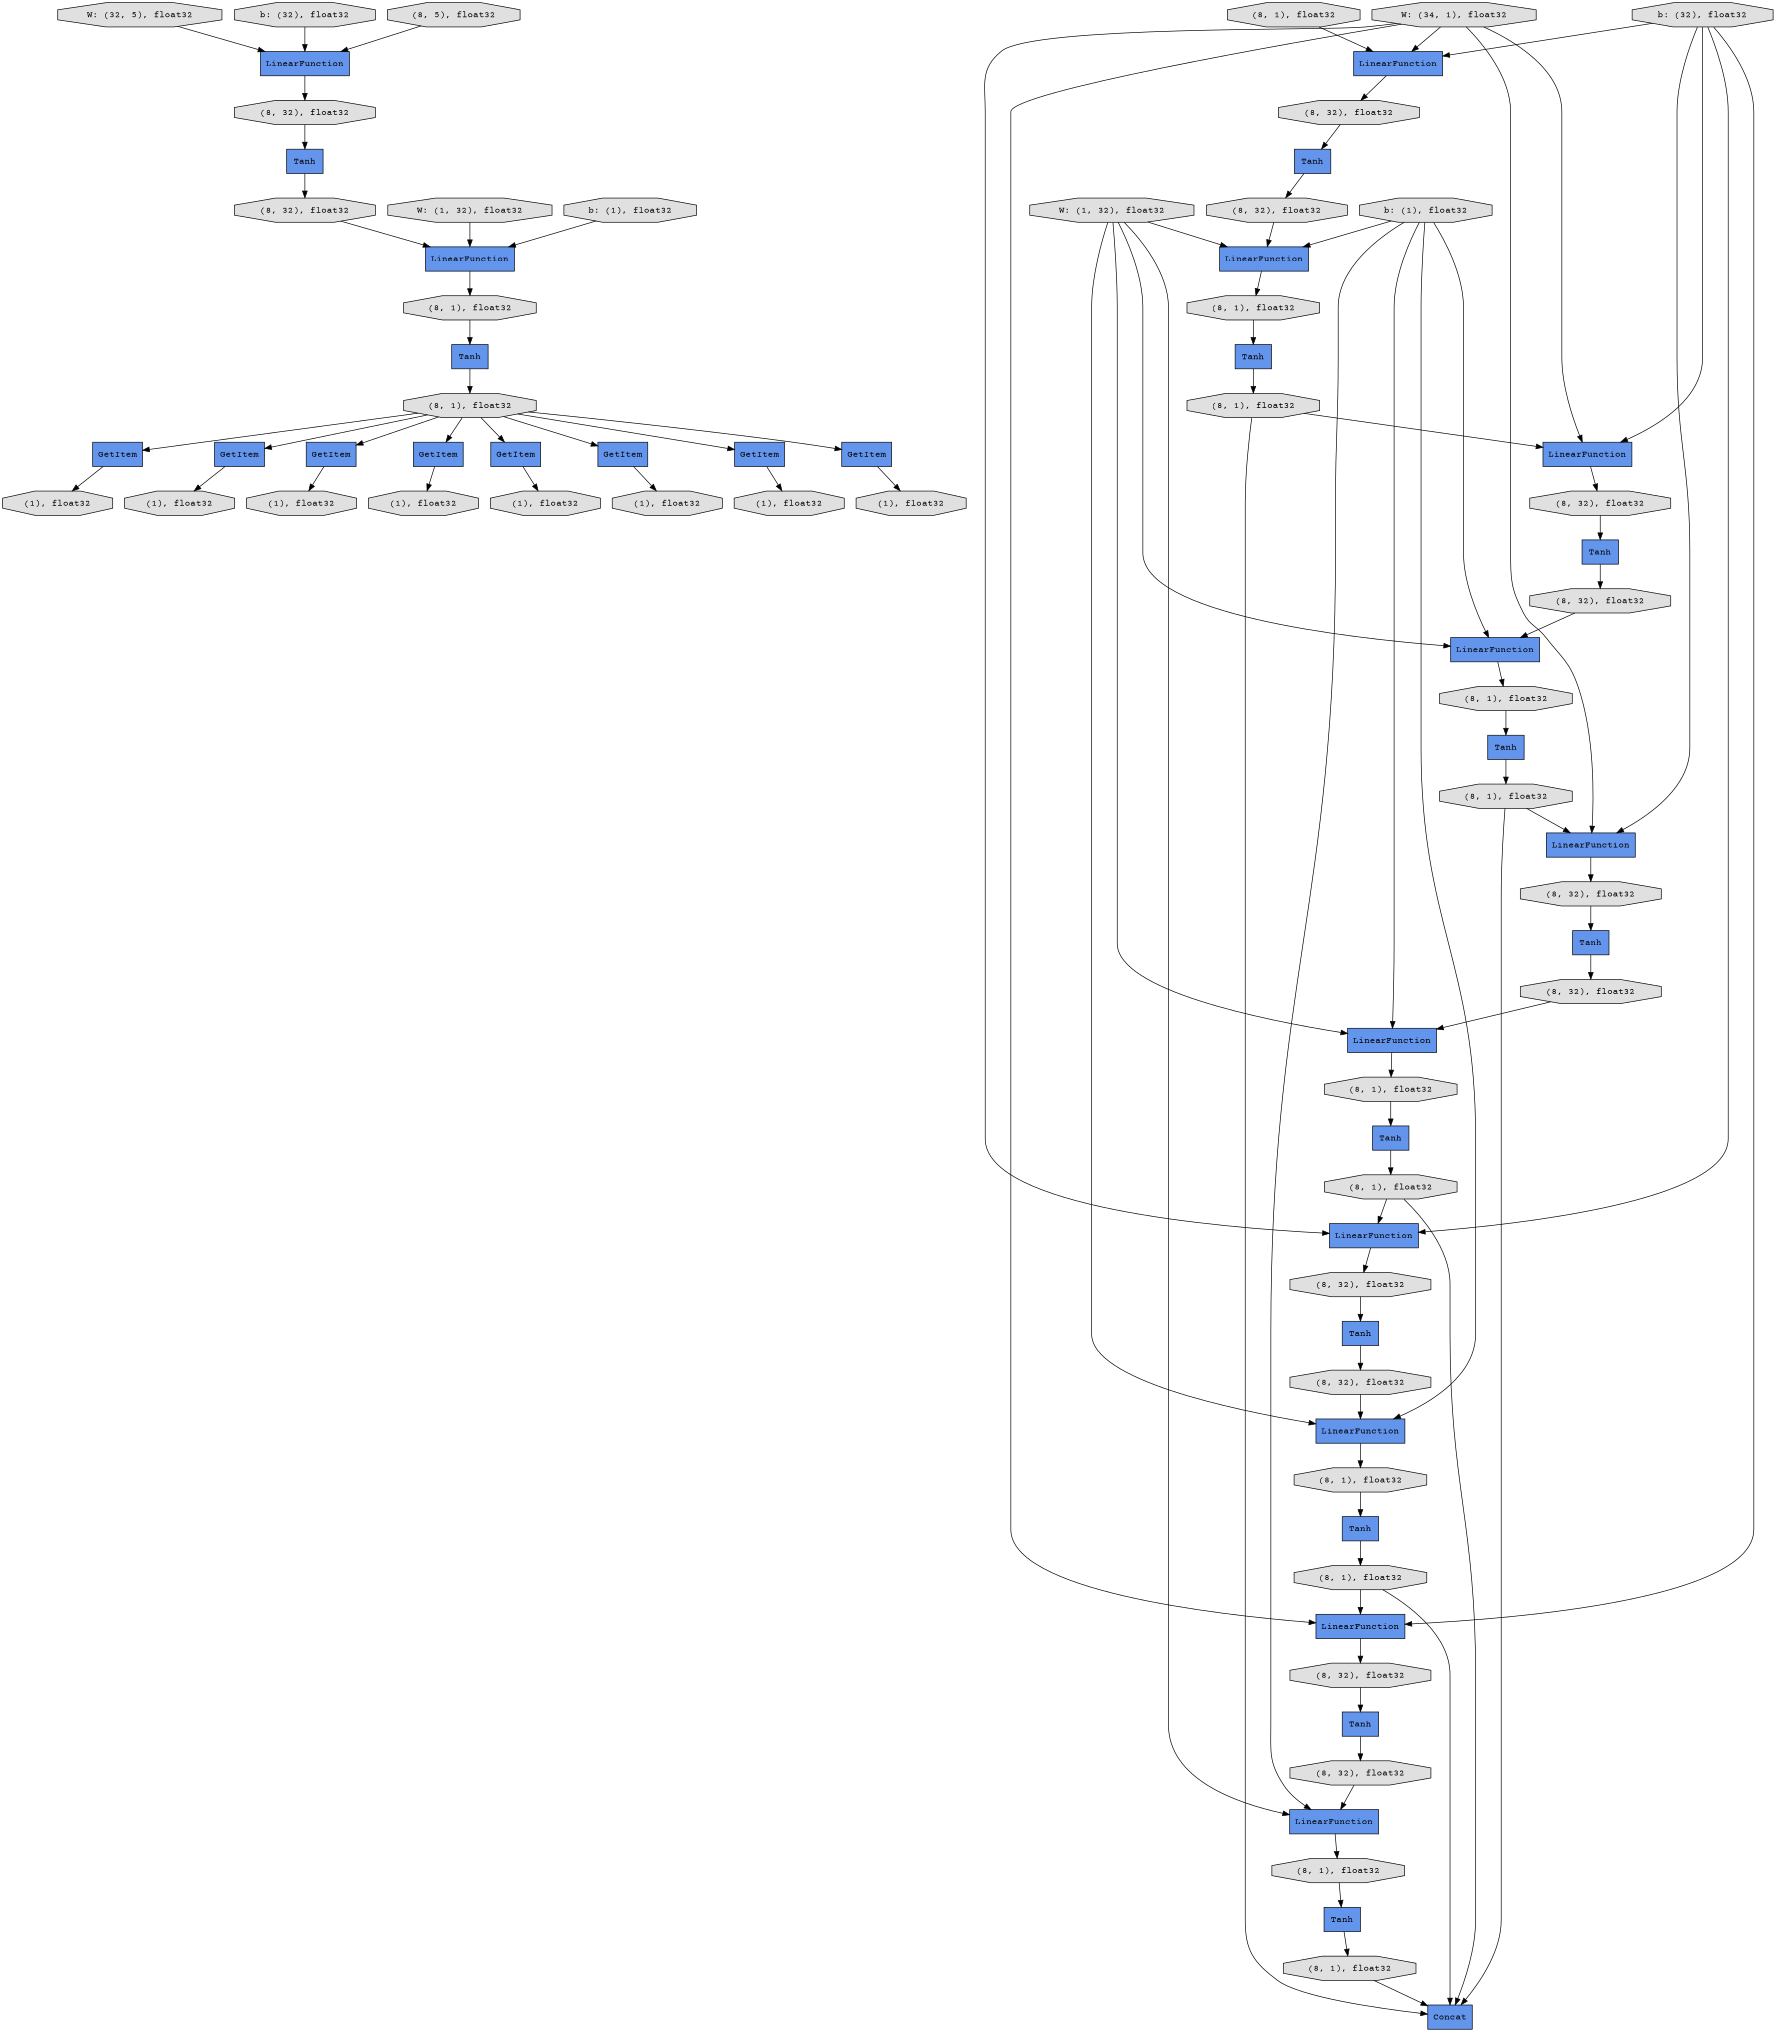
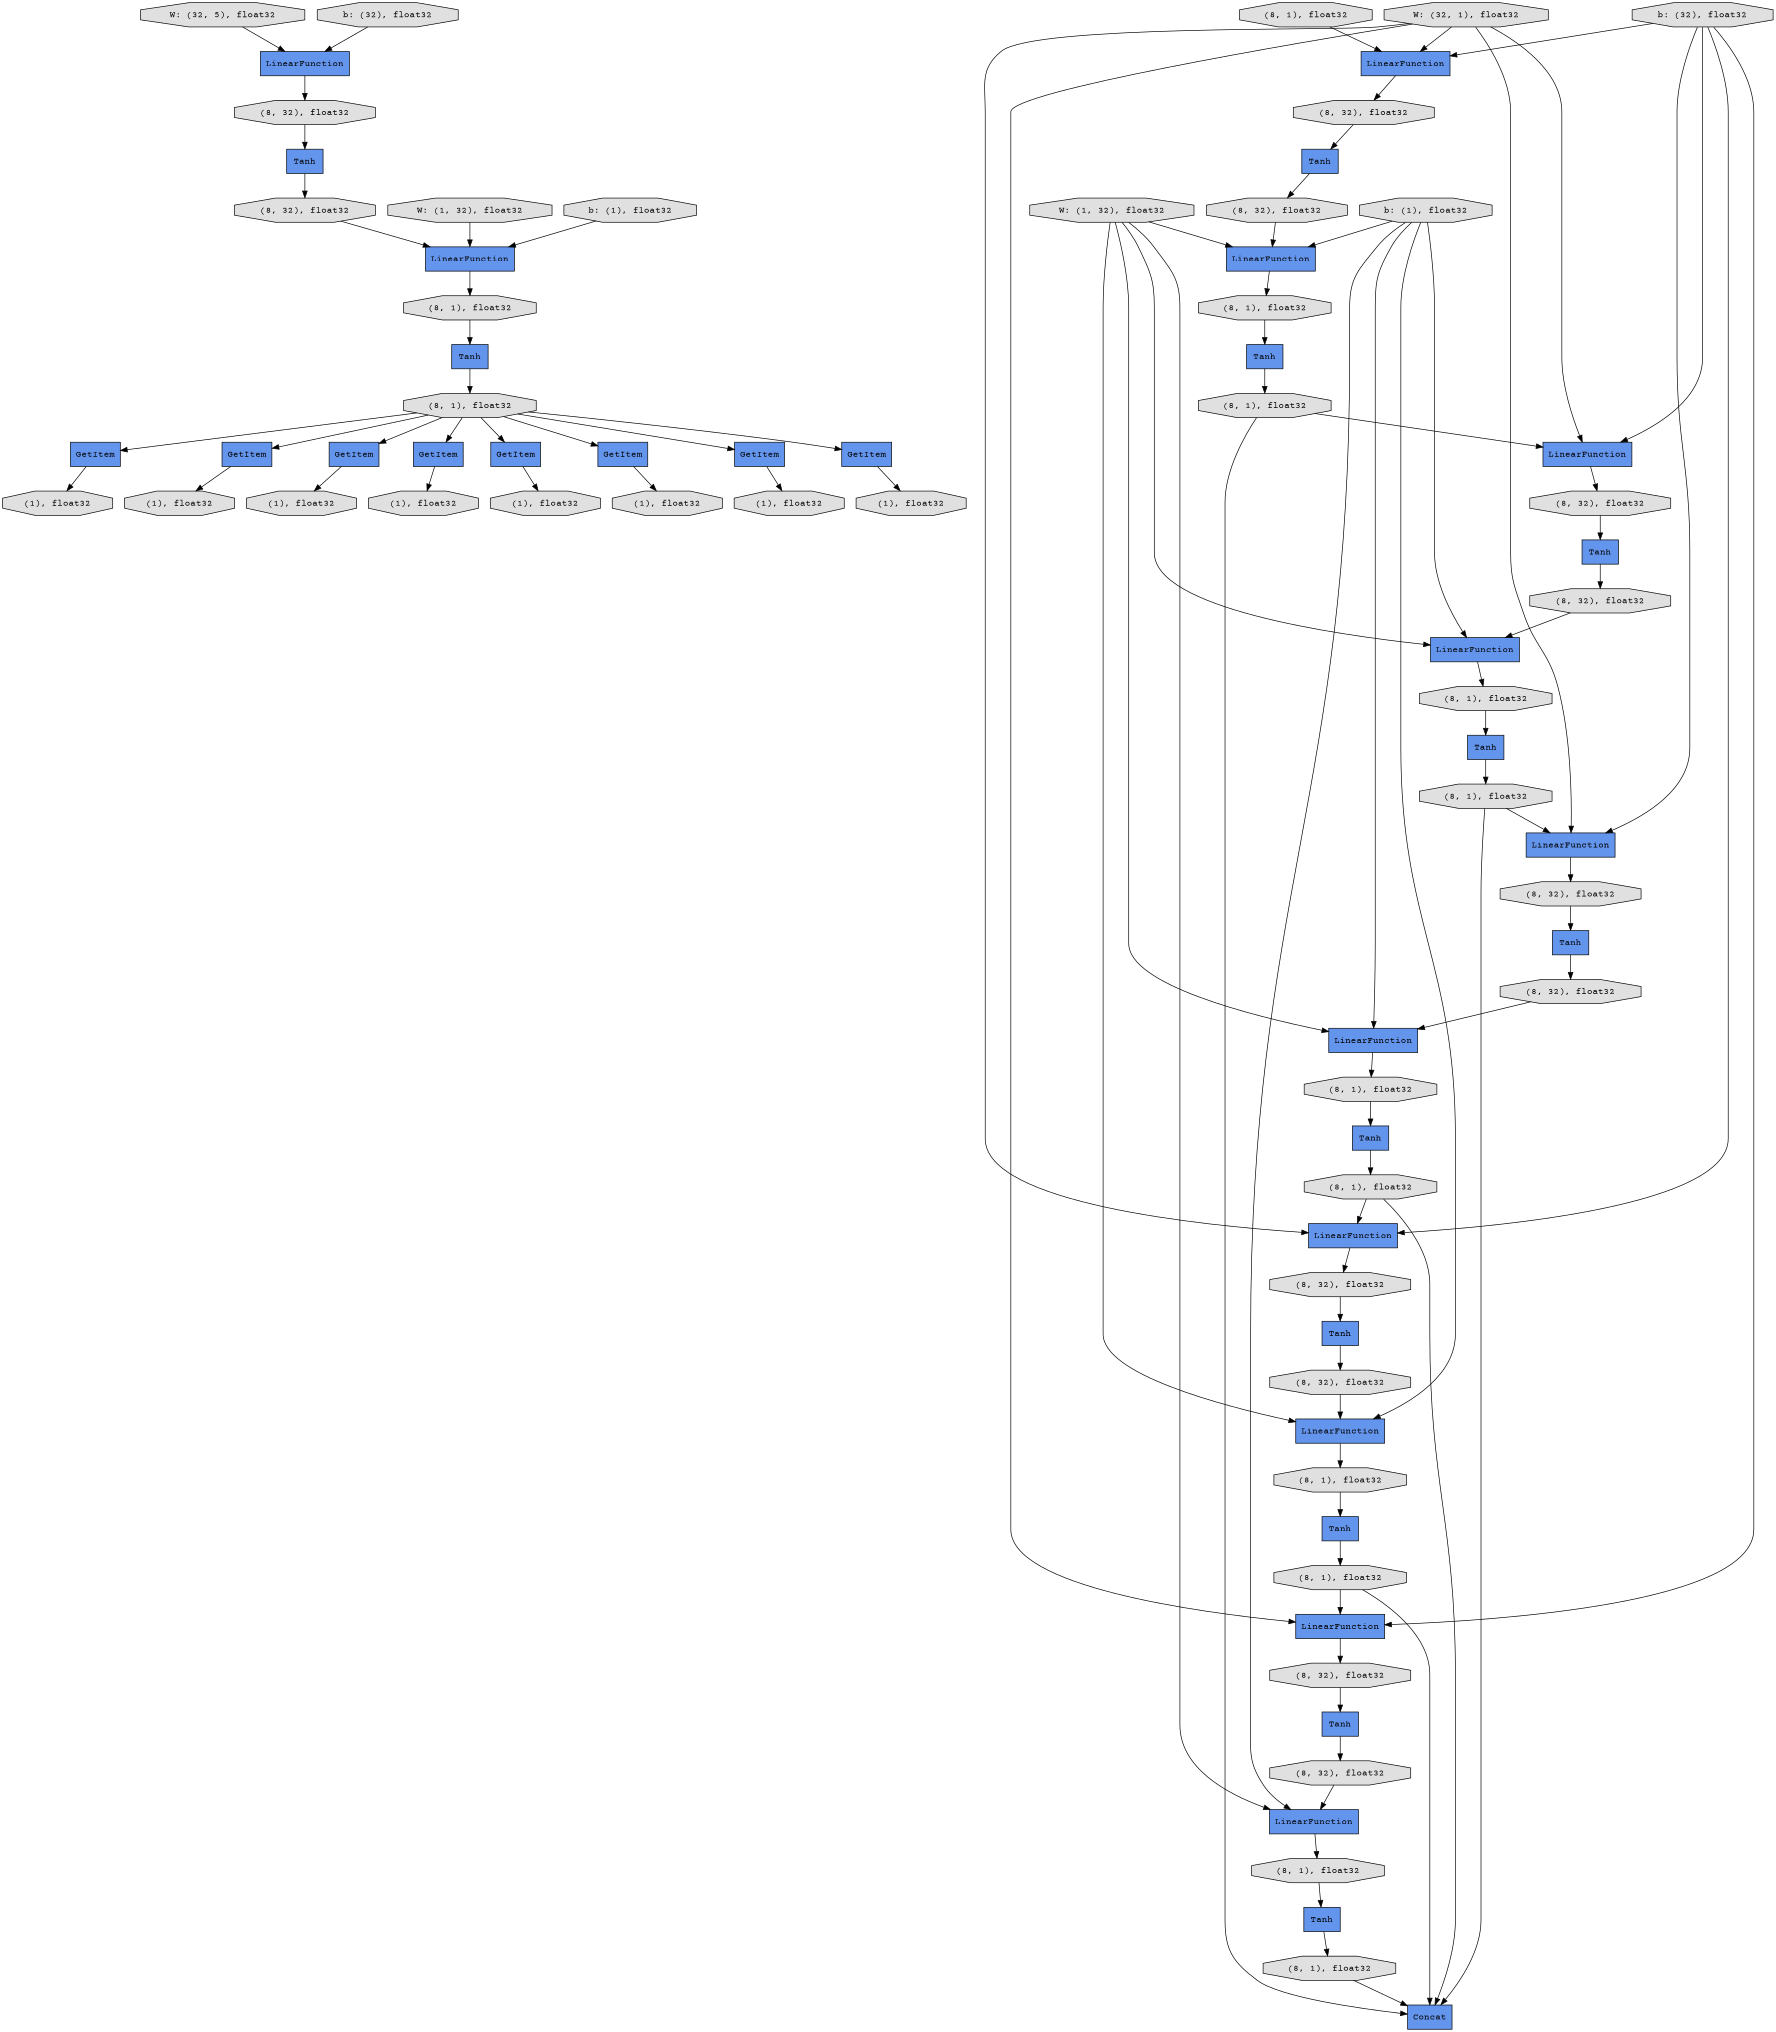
node "(8, 5), float32": removed
node "W: (34, 1), float32": label "W: (34, 1), float32" -> "W: (32, 1), float32"
